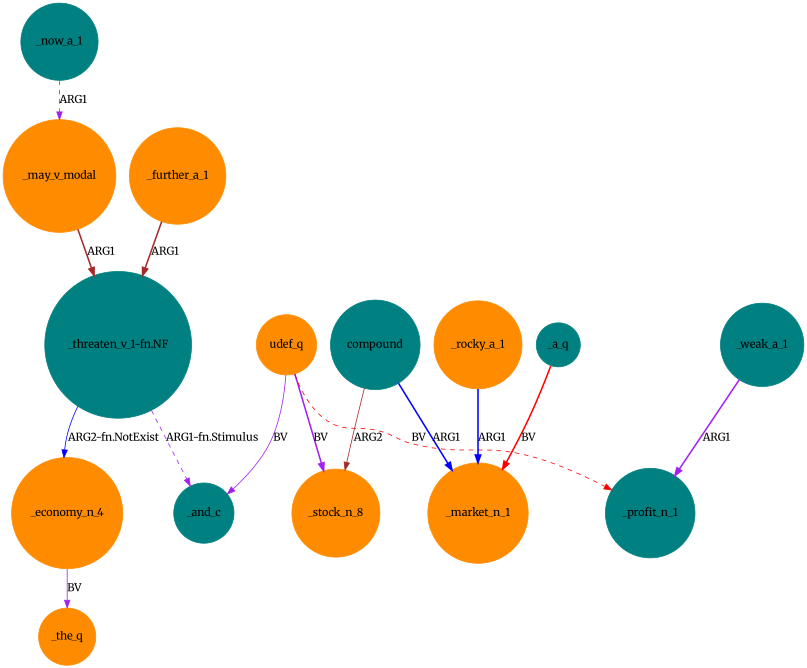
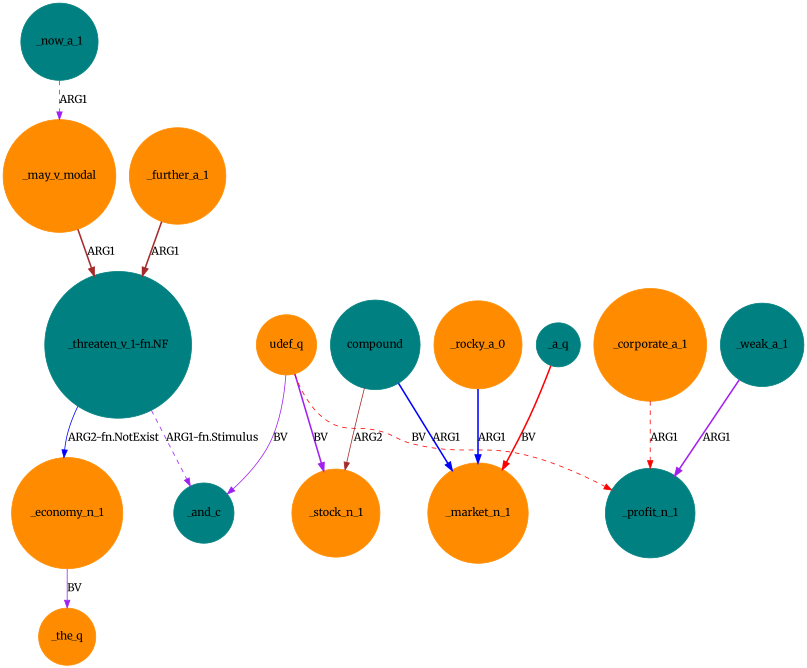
node "_rocky_a_1": label "_rocky_a_1" -> "_rocky_a_0"
node "_corporate_a_1": added
node "_economy_n_4": label "_economy_n_4" -> "_economy_n_1"
node "_stock_n_8": label "_stock_n_8" -> "_stock_n_1"
